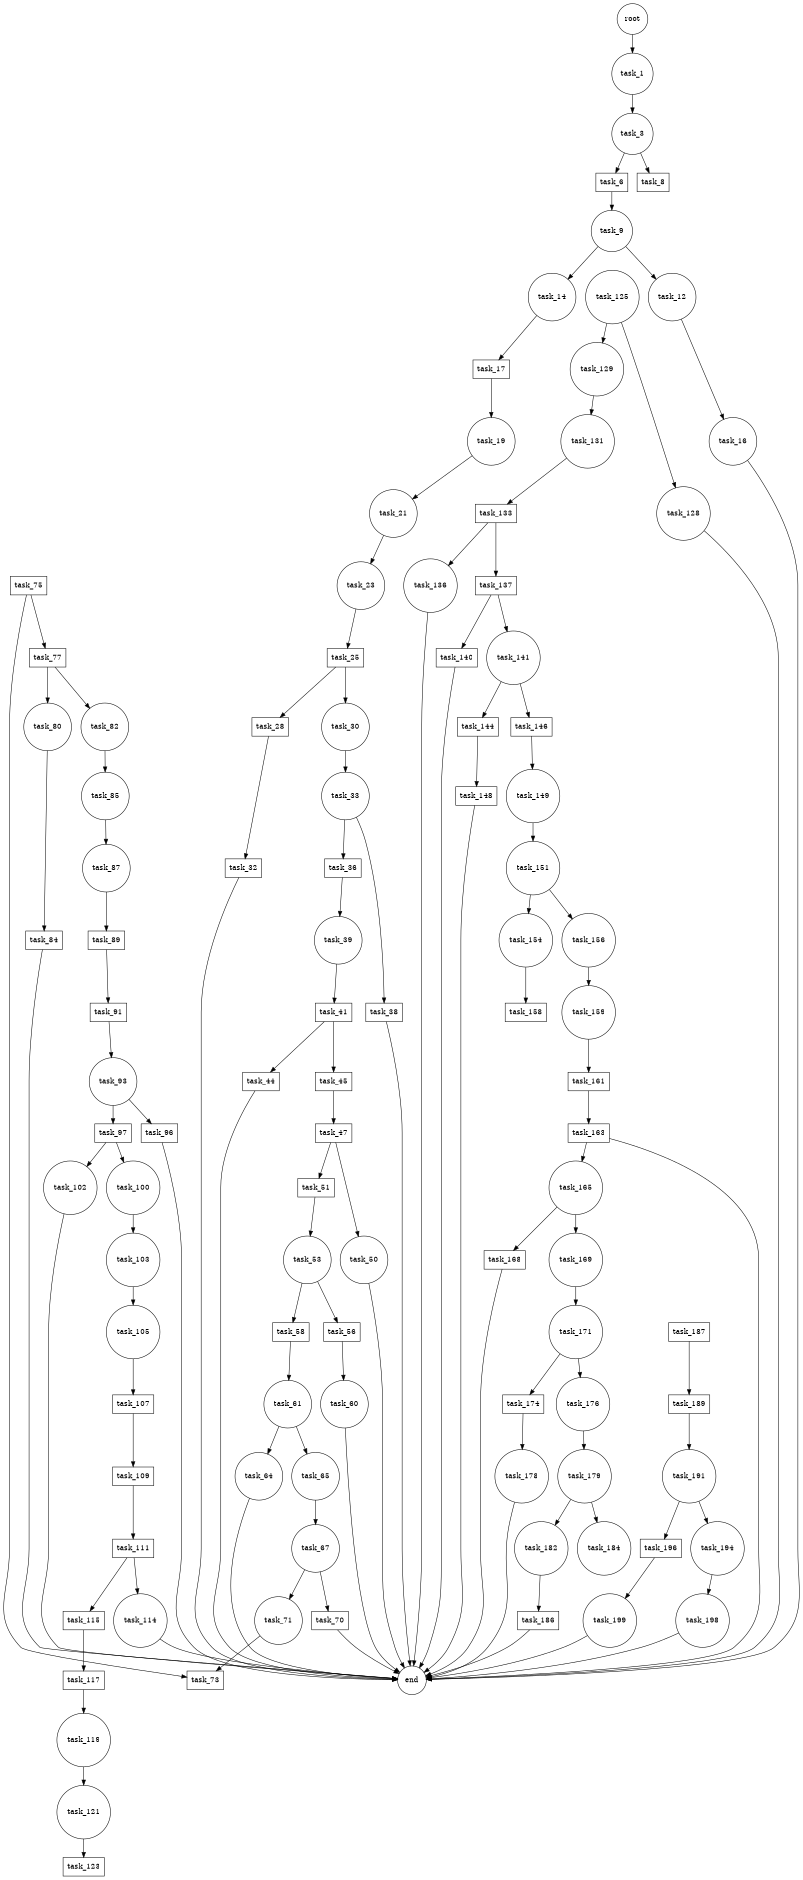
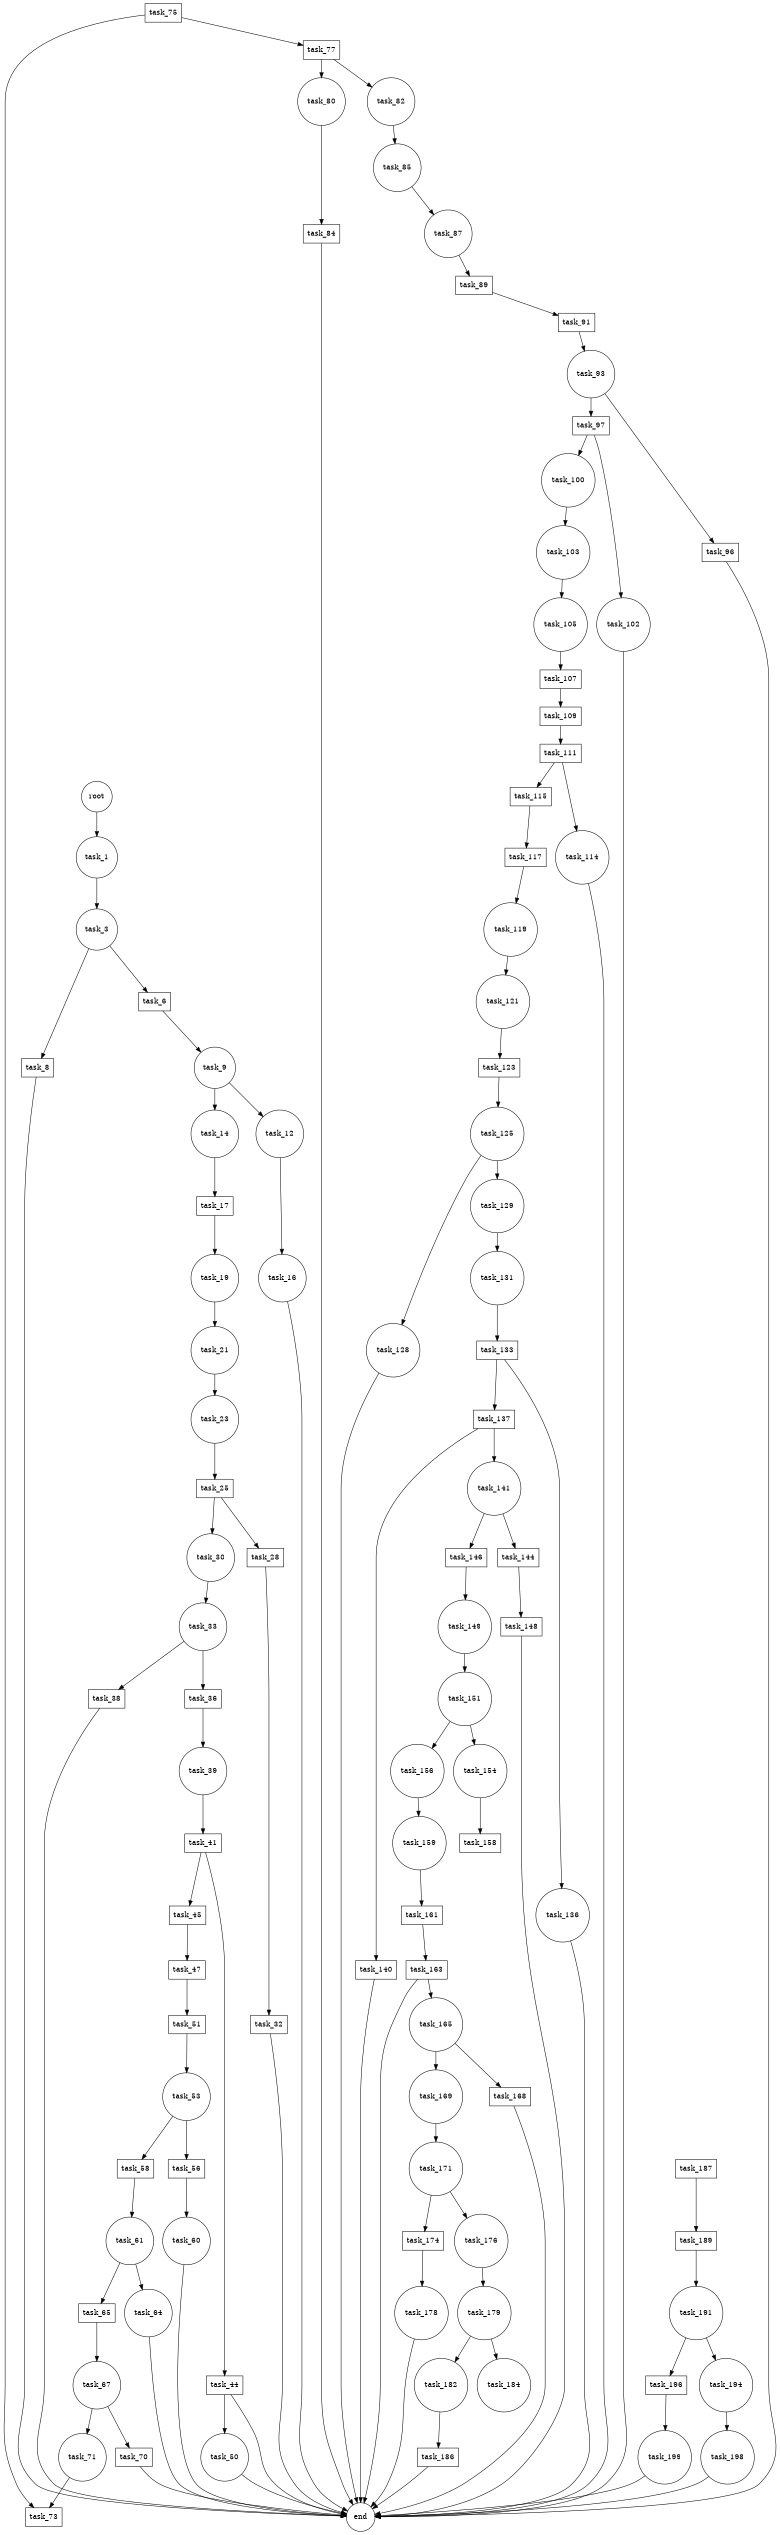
edge "task_123" -> "task_125": added
edge "task_47" -> "task_50": now "task_44" -> "task_50"
node "task_65": shape circle -> box
edge "task_8" -> "end": added
